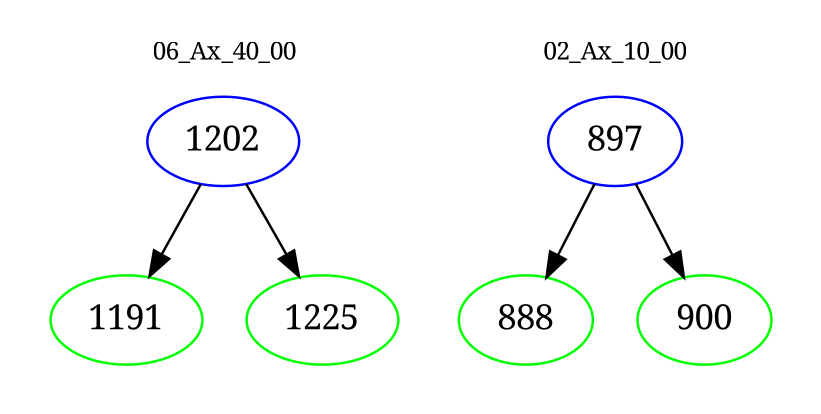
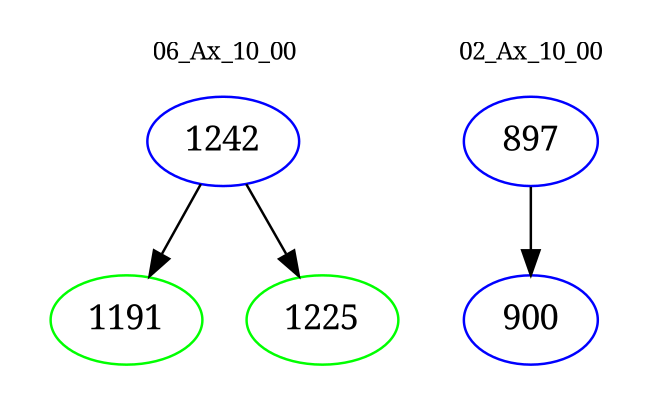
cluster "06_Ax_40_00": label "06_Ax_40_00" -> "06_Ax_10_00"
node "1202": label "1202" -> "1242"
node "888": removed
node "900": color green -> blue
